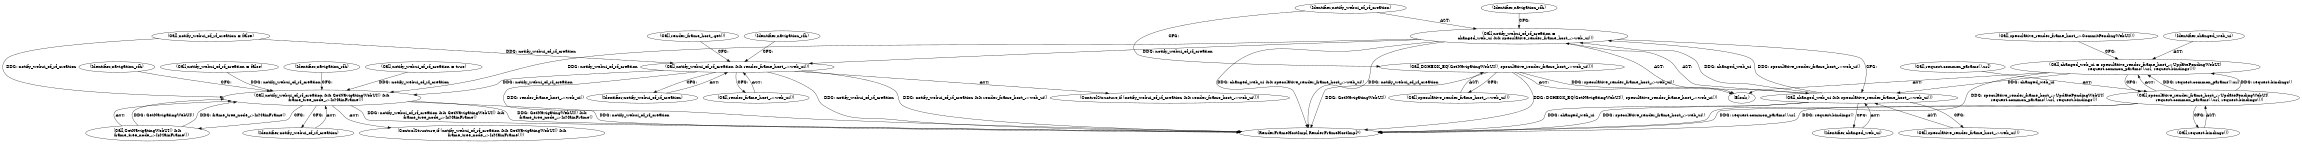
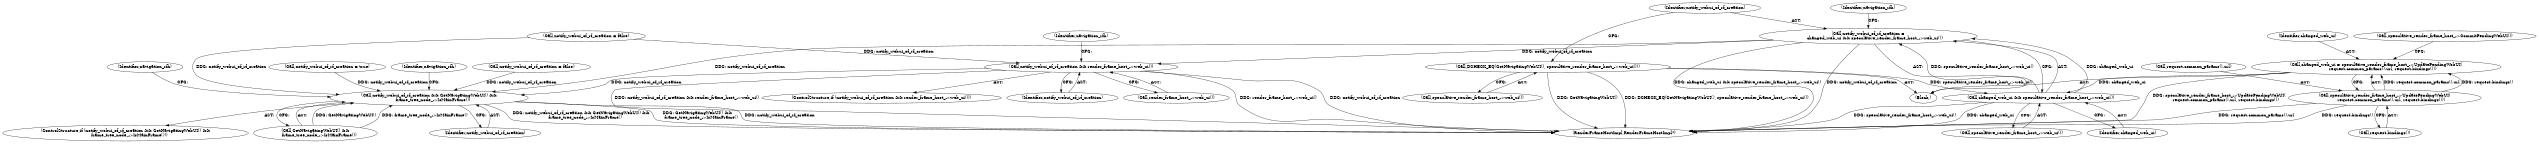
node "(Call,render_frame_host_.get())": removed
